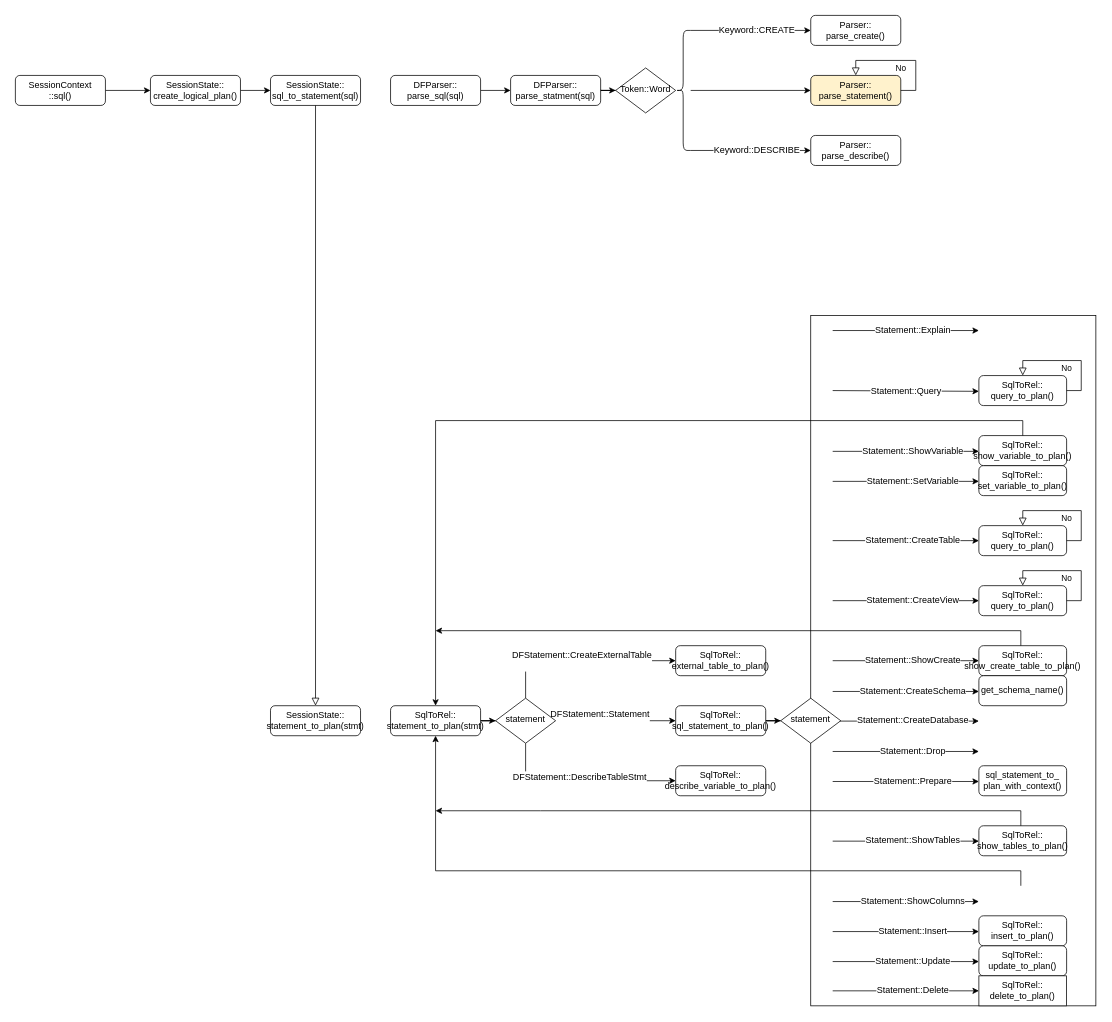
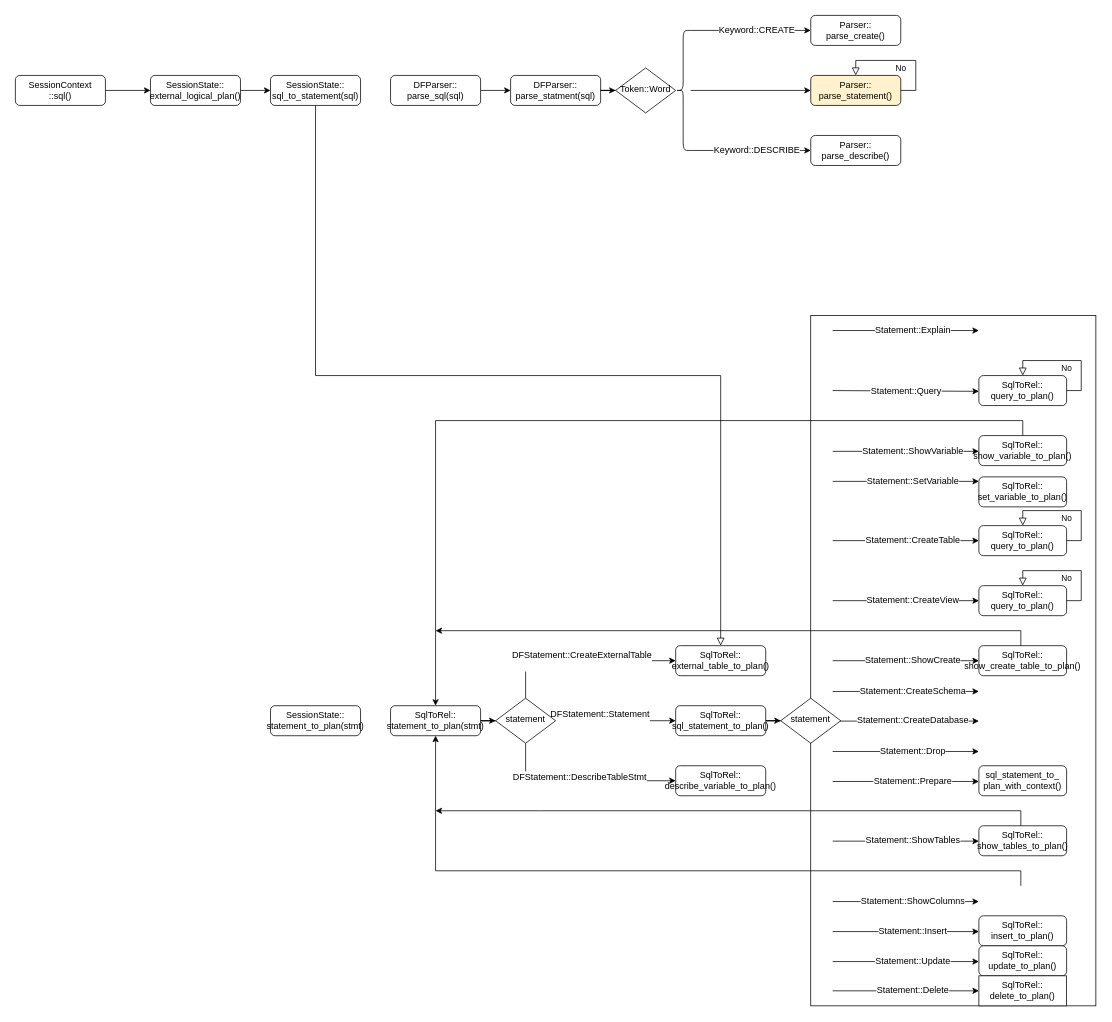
node "SessionState:: create_logical_plan()": label "SessionState:: create_logical_plan()" -> "SessionState:: external_logical_plan()"
node "SqlToRel:: set_variable_to_plan()": moved (1022, 480) -> (1022, 492)
edge "SessionState:: sql_to_statement(sql)" -> "SessionState:: statement_to_plan(stmt)": now "SessionState:: sql_to_statement(sql)" -> "SqlToRel:: external_table_to_plan()"
node "get_schema_name()": removed
